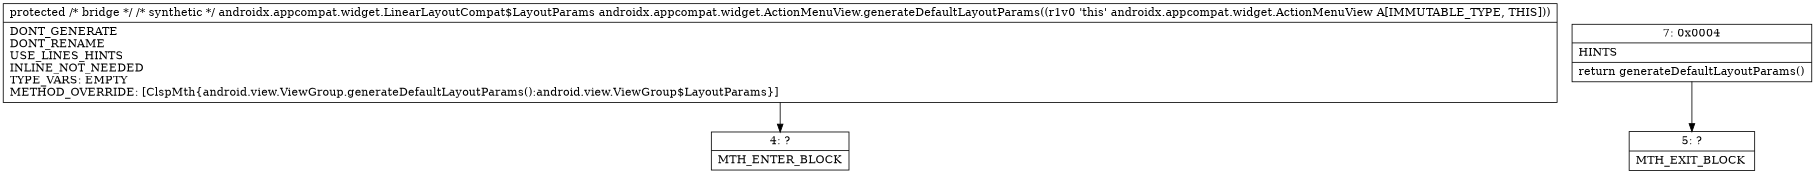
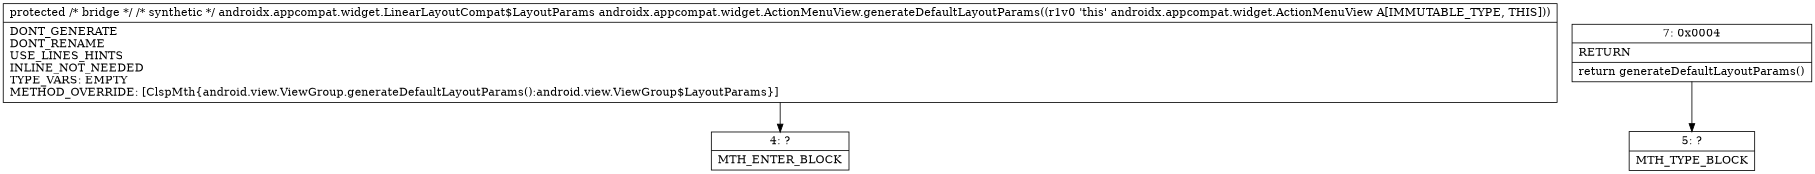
node "7: 0x0004": text "HINTS" -> "RETURN"
node "5: ?": text "MTH_EXIT_BLOCK" -> "MTH_TYPE_BLOCK"
